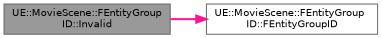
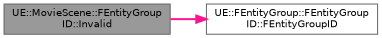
node "UE::MovieScene::FEntityGroup ID::FEntityGroupID": label "UE::MovieScene::FEntityGroup ID::FEntityGroupID" -> "UE::FEntityGroup::FEntityGroup ID::FEntityGroupID"
